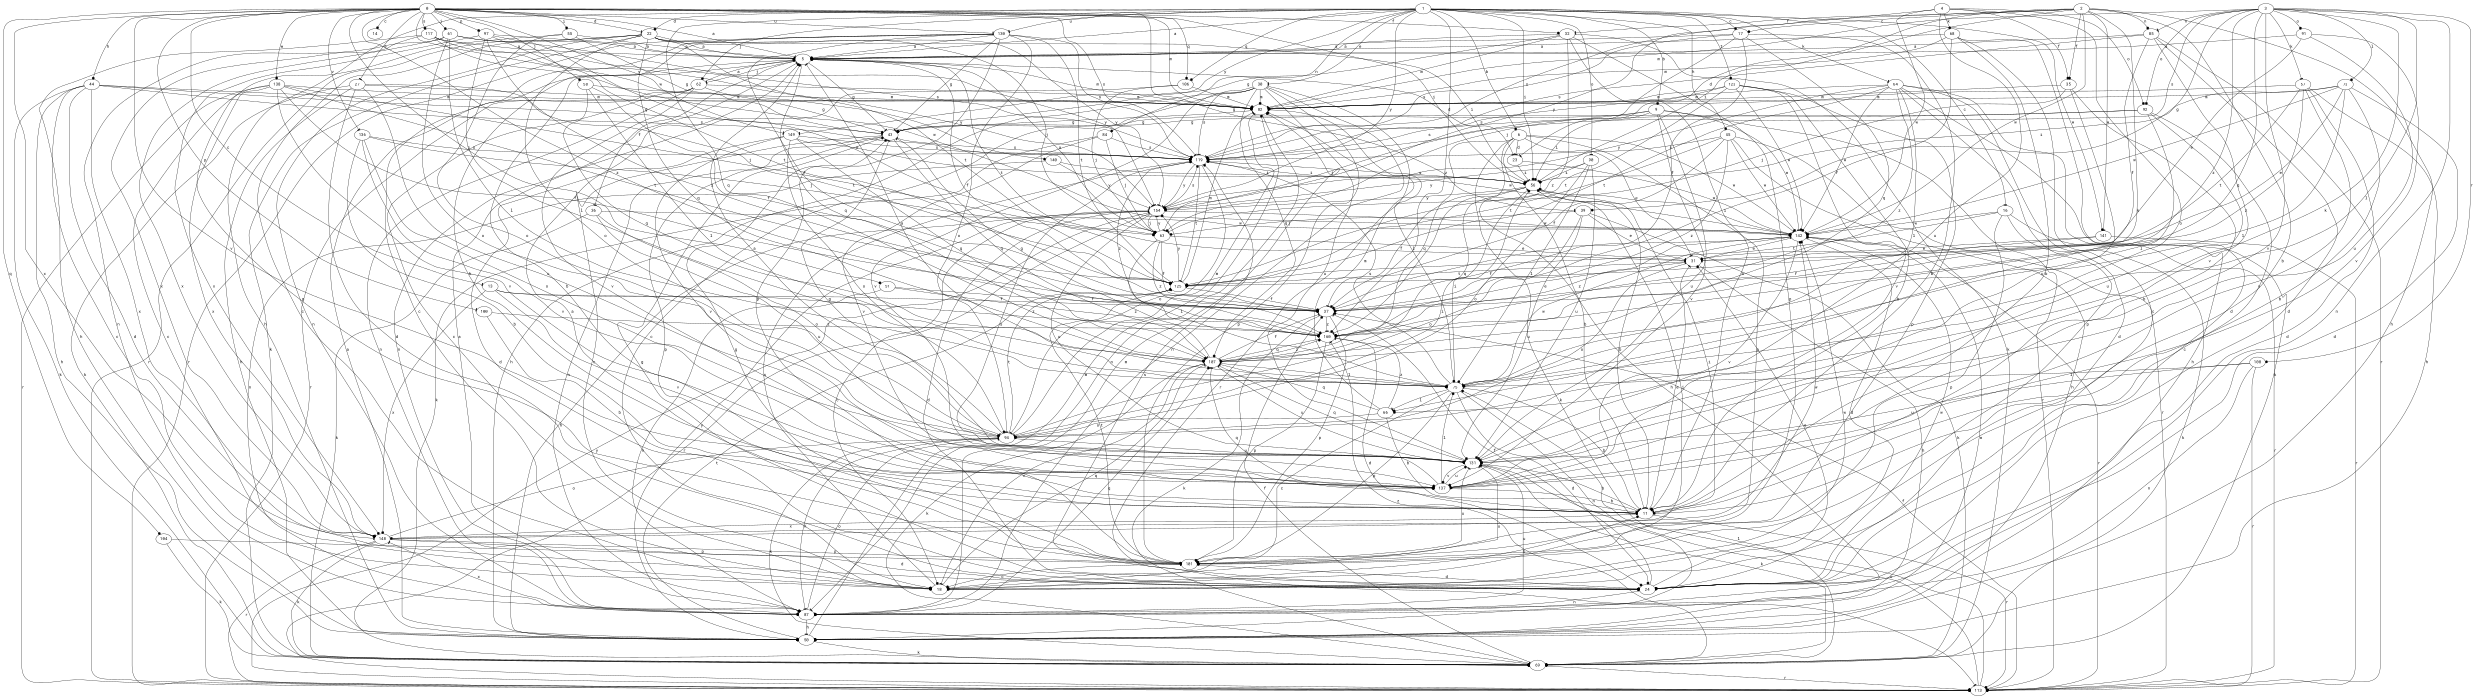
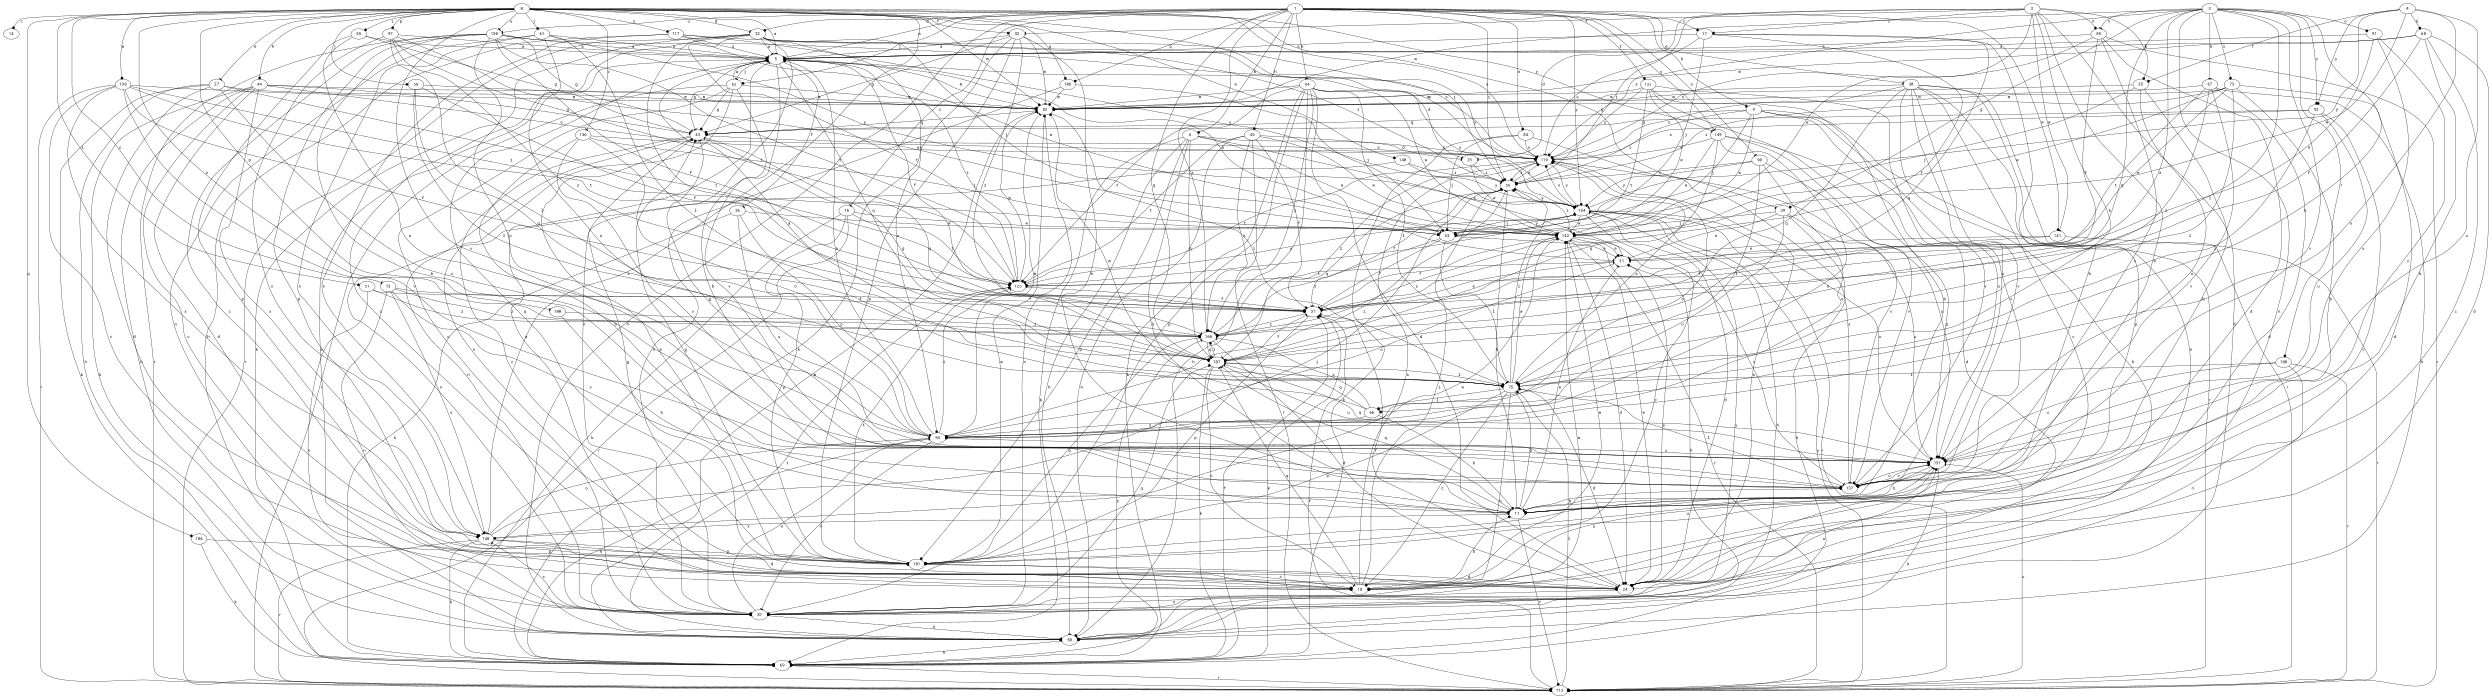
edge "2" -> "119": removed, label "s"
edge "13" -> "87": added, label "n"
